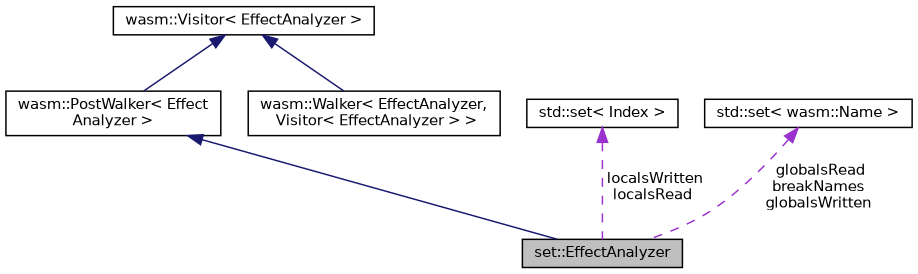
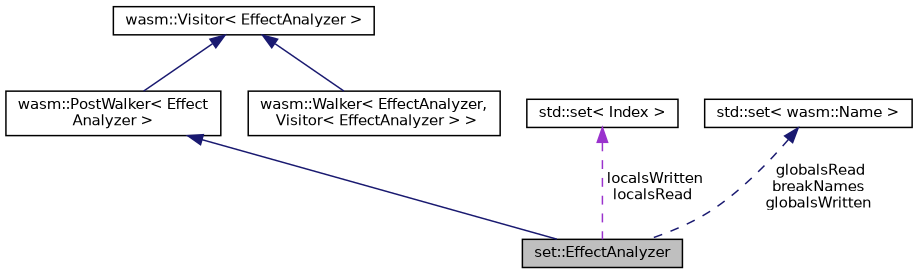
edge "set::EffectAnalyzer" -> "std::set< wasm::Name >": color darkorchid3 -> midnightblue
